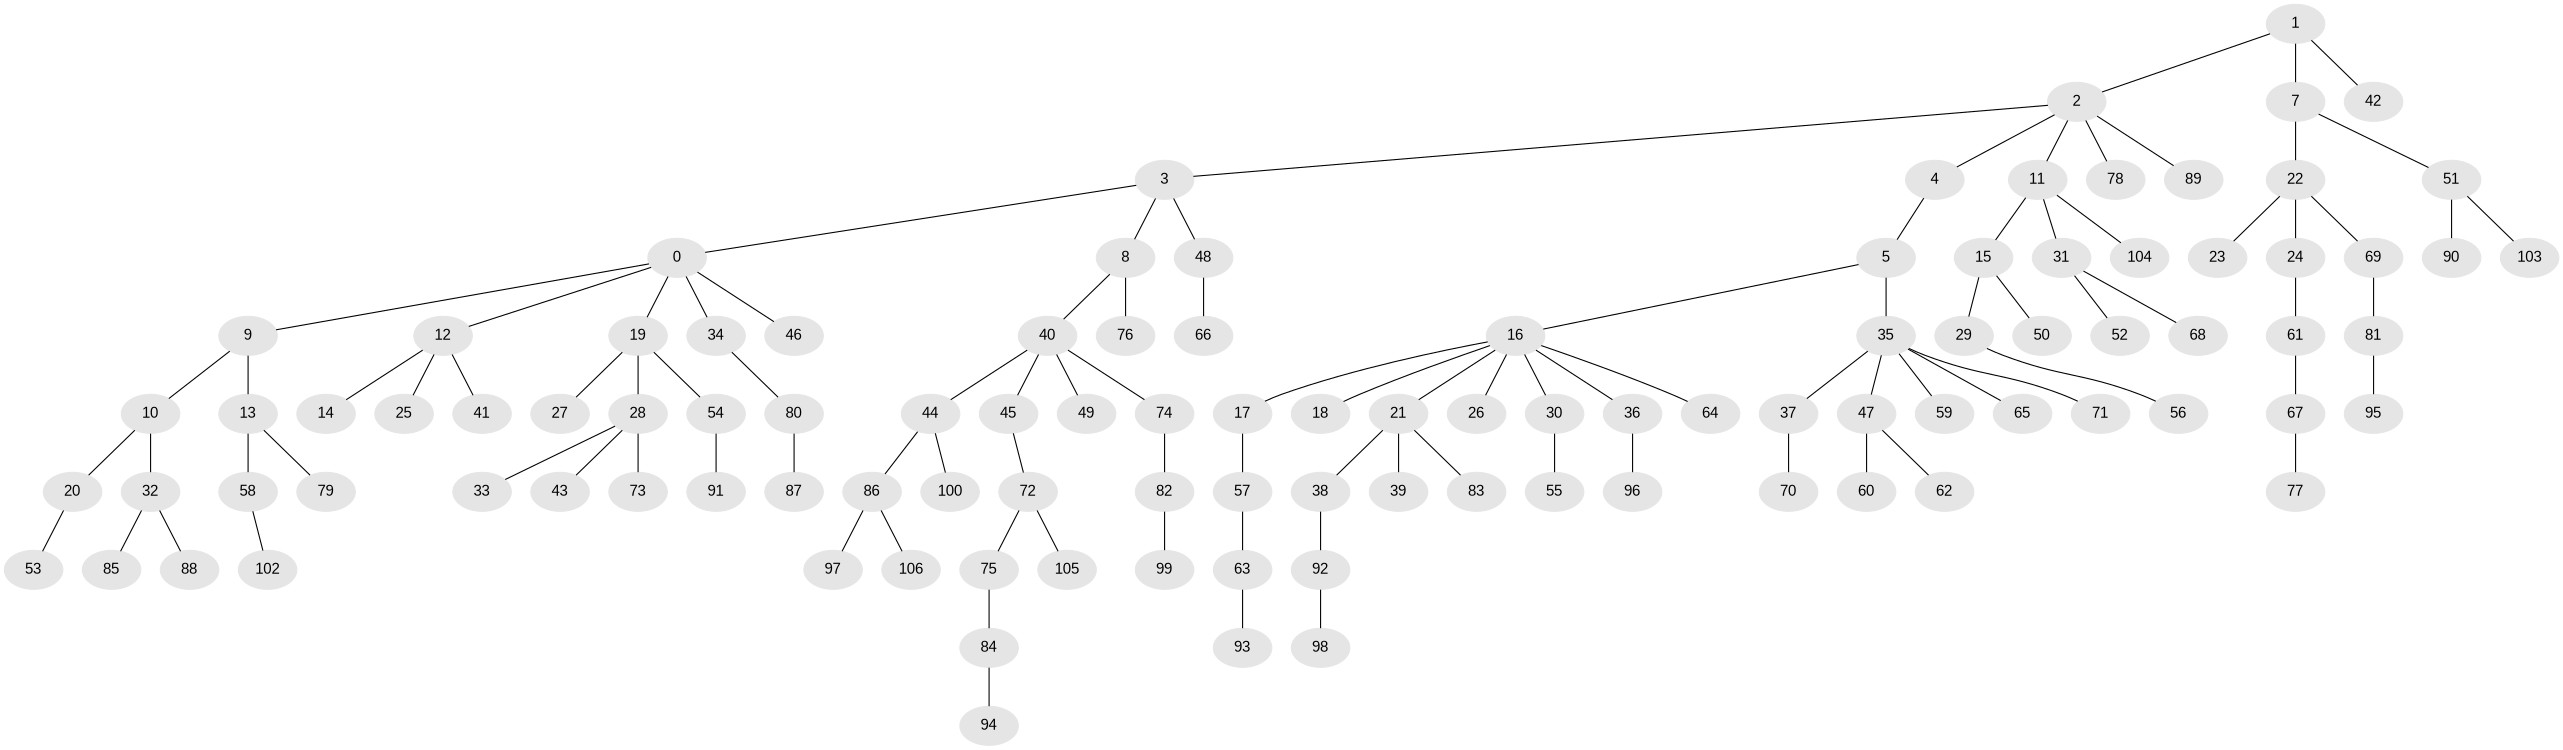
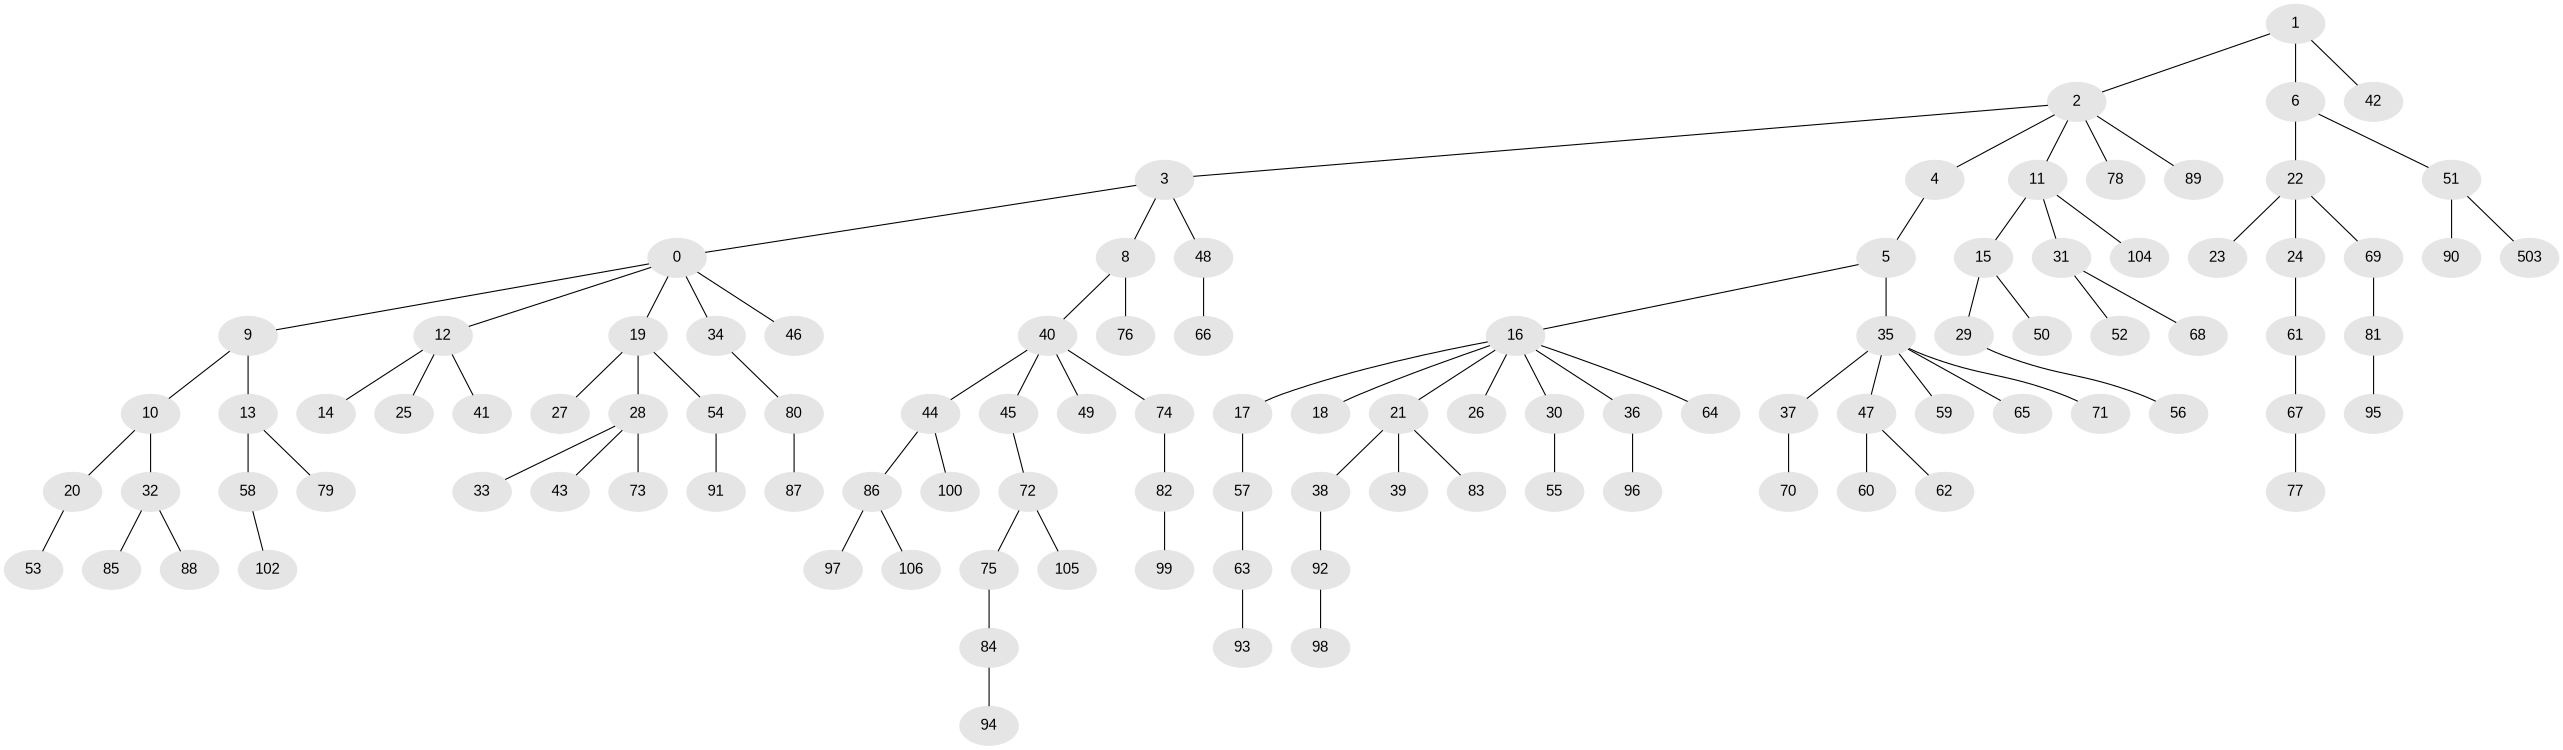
node "7": label "7" -> "6"
node "103": label "103" -> "503"
